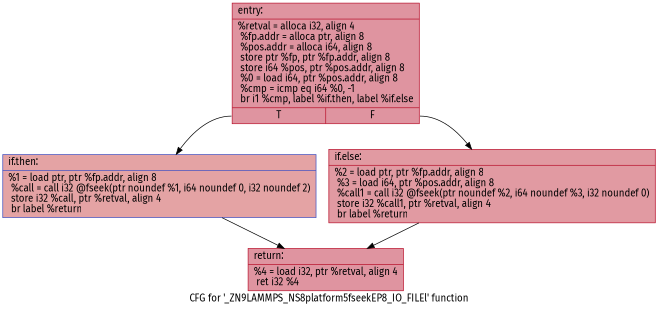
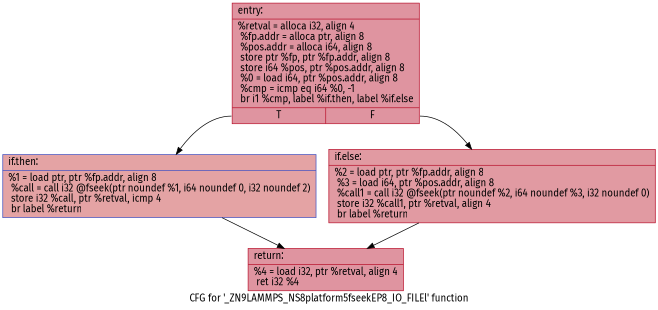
node "if.then:": text "store i32 %call, ptr %retval, align 4" -> "store i32 %call, ptr %retval, icmp 4"
